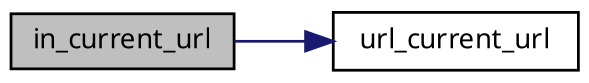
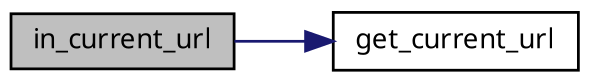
node "url_current_url": label "url_current_url" -> "get_current_url"
